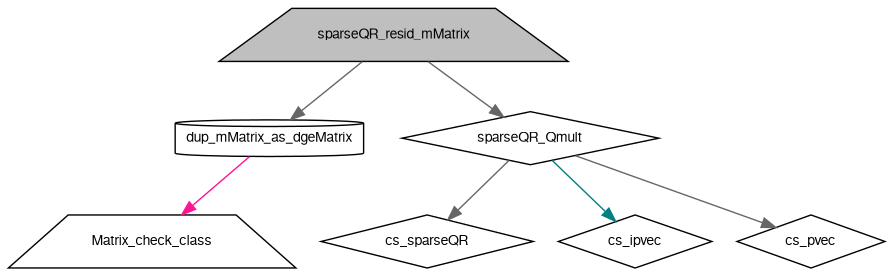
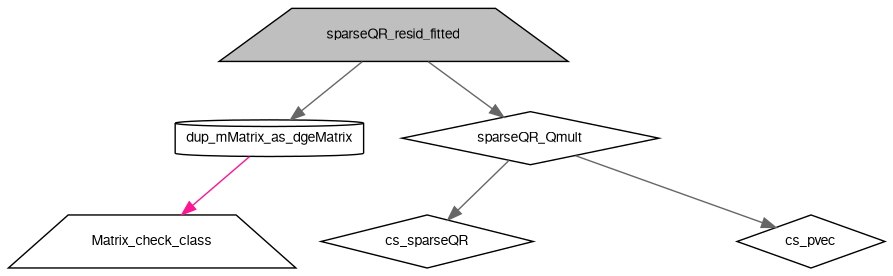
node "sparseQR_resid_mMatrix": label "sparseQR_resid_mMatrix" -> "sparseQR_resid_fitted"
node "cs_ipvec": removed
